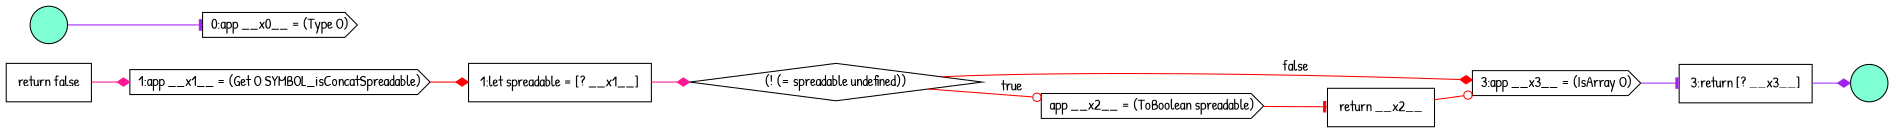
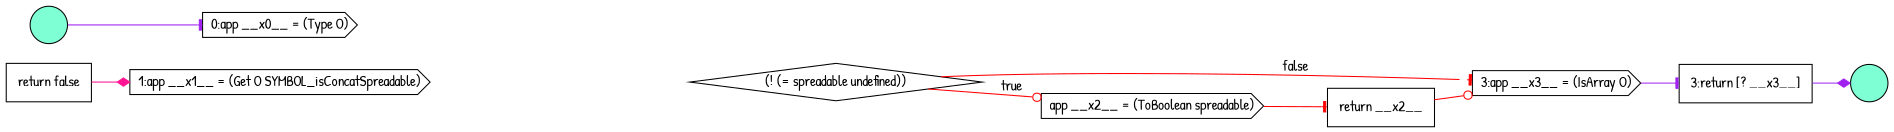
edge "(! (= spreadable undefined))" -> "3:app __x3__ = (IsArray O)": arrowhead diamond -> tee
node "1:let spreadable = [? __x1__]": removed
